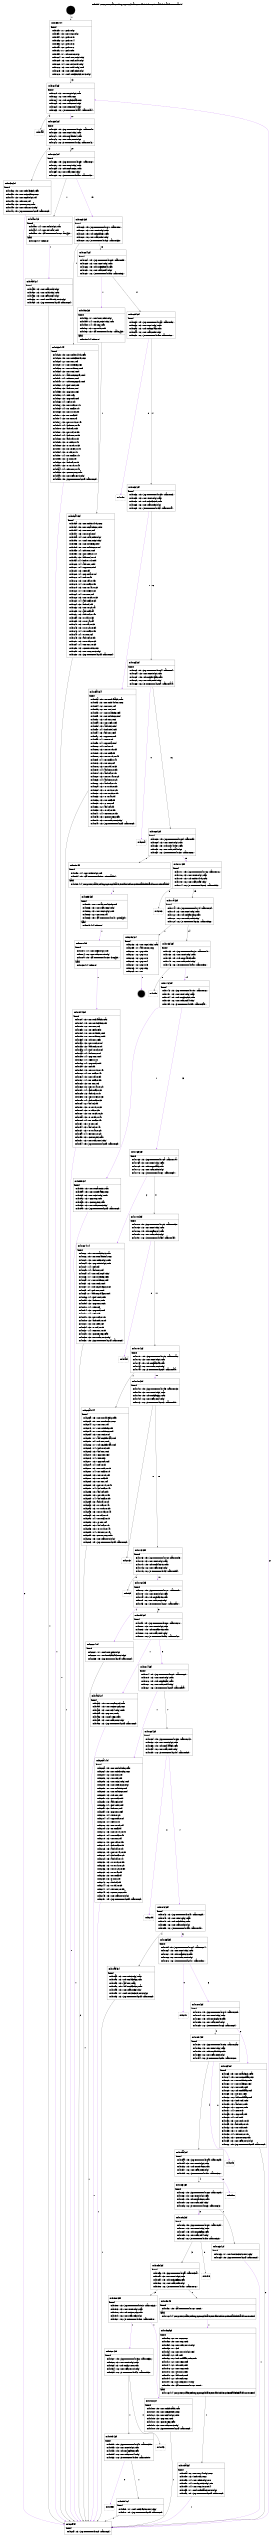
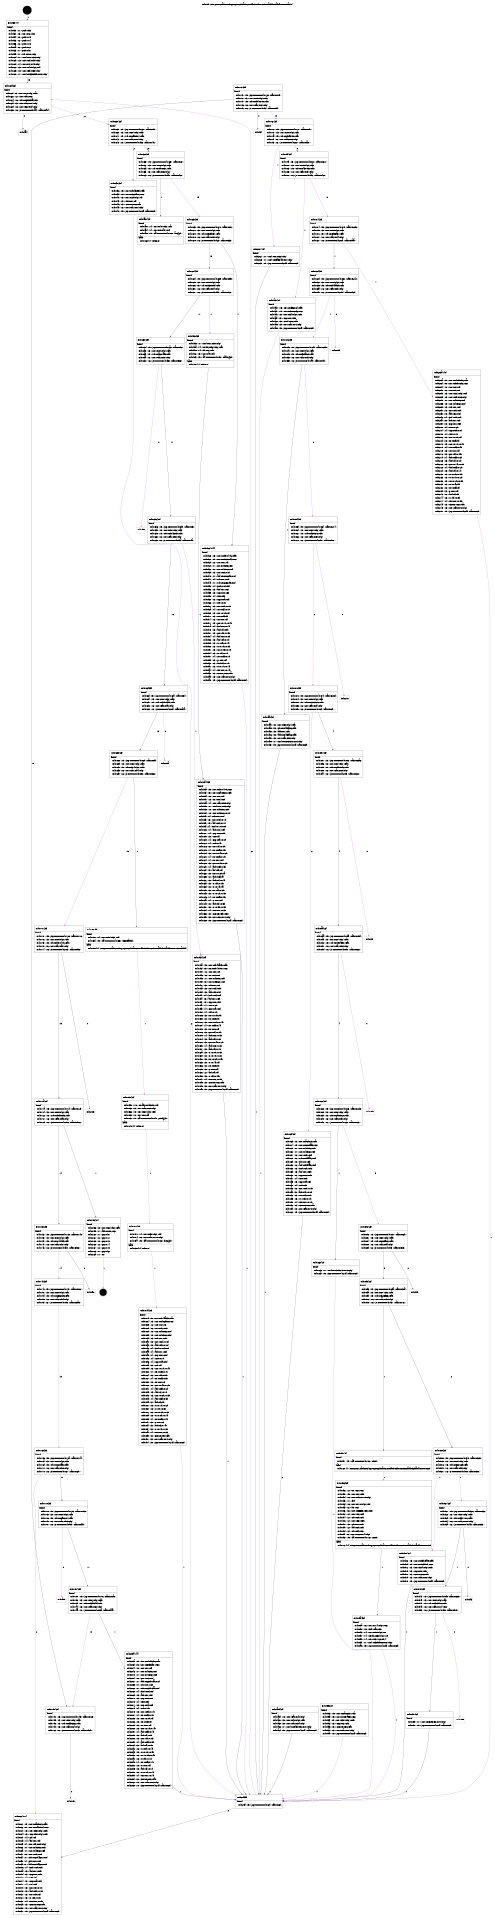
edge "0x401ab0 [13]" -> "0x401abd [21]": removed, label "1"
edge "0x40174c [25]" -> "0x401995 [27]": removed, label "1"
edge "0x4017b0 [25]" -> "0x4017c9 [25]": reversed
edge "0x401cc7 [111]" -> "0x4021ff [5]": reversed
